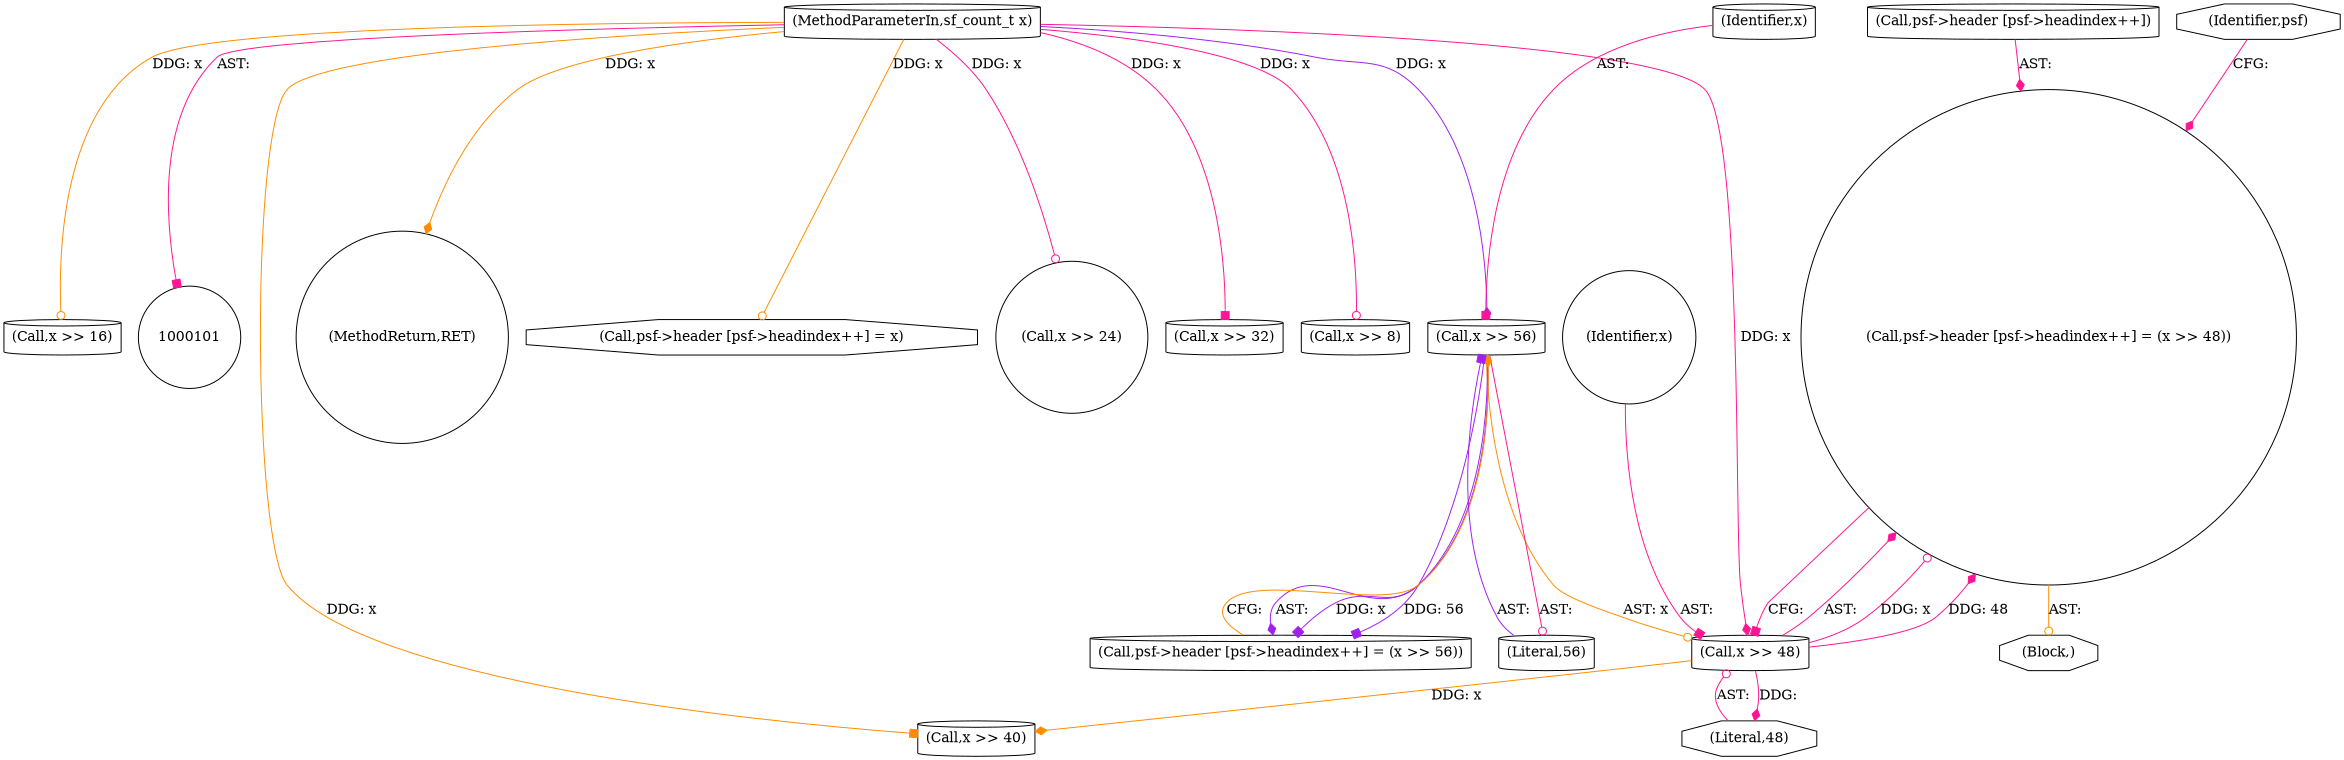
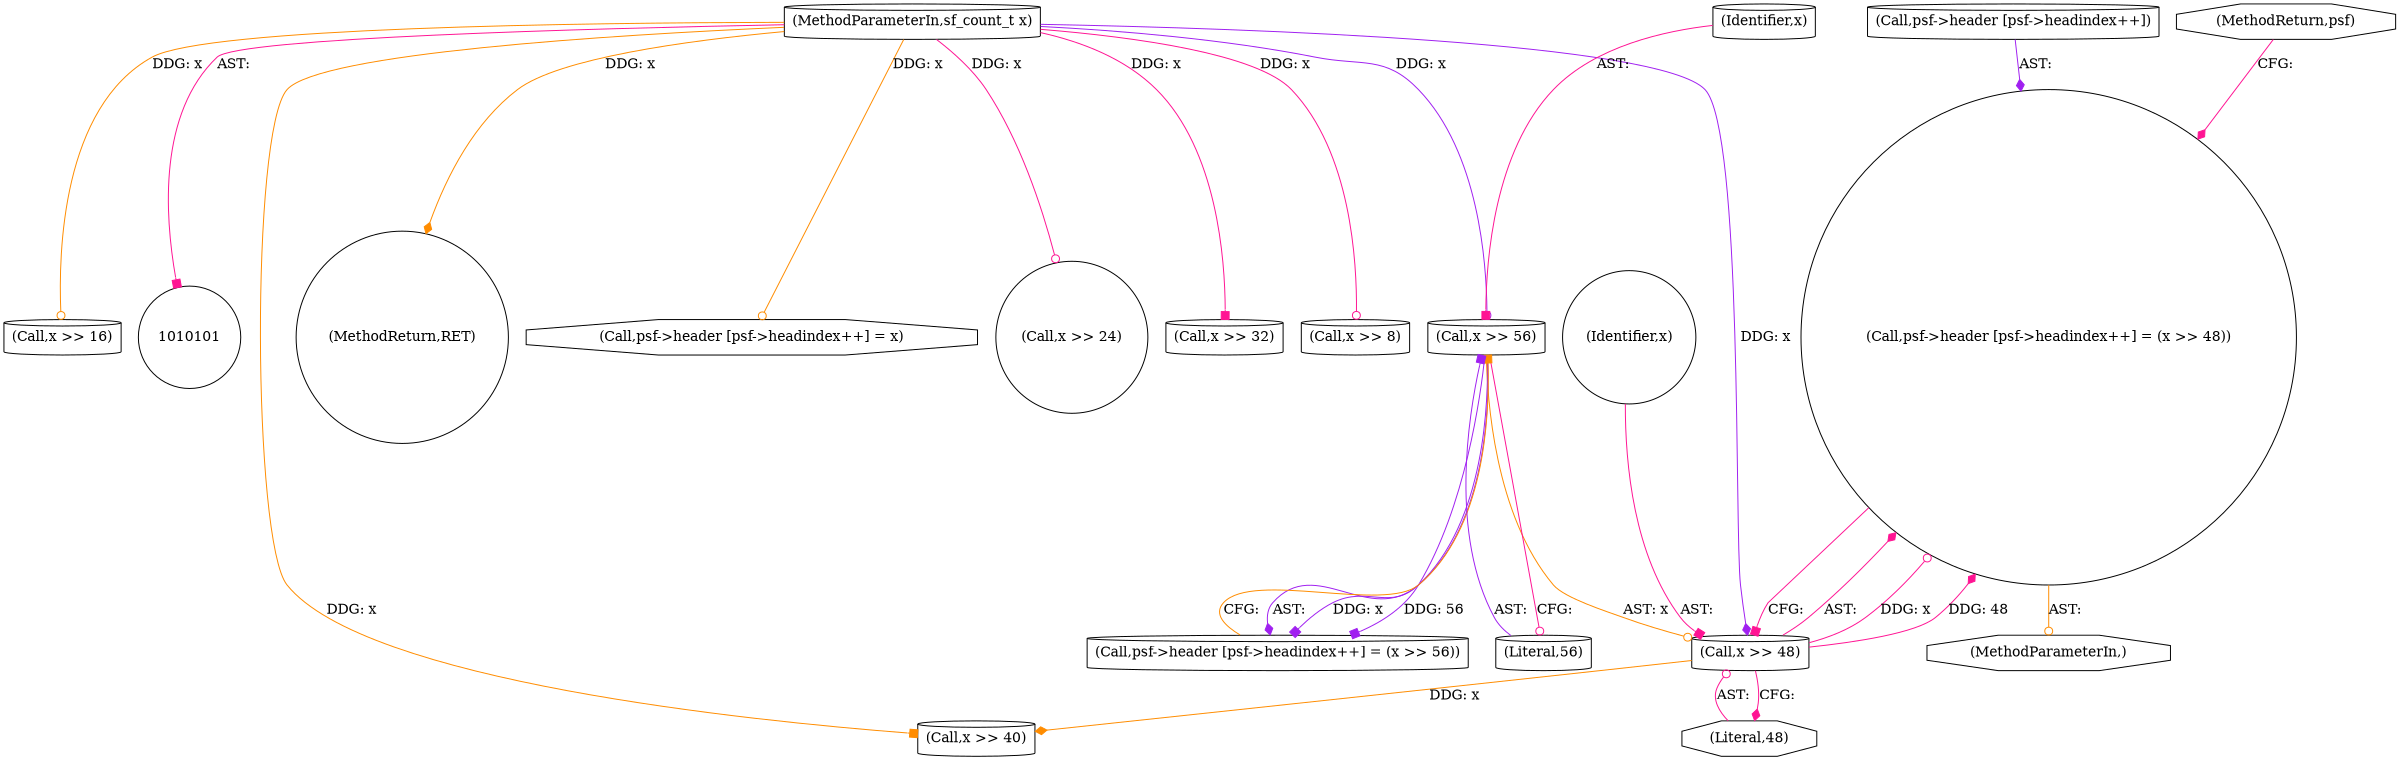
node "(Identifier,psf)": label "(Identifier,psf)" -> "(MethodReturn,psf)"
edge "(Call,psf->header [psf->headindex++])" -> "(Call,psf->header [psf->headindex++] = (x >> 48))": color deeppink -> purple
edge "(MethodParameterIn,sf_count_t x)" -> "(Call,x >> 56)": arrowhead diamond -> odot
edge "(MethodParameterIn,sf_count_t x)" -> "(Call,x >> 48)": color deeppink -> purple
node "1000101": label "1000101" -> "1010101"
edge "(Call,psf->header [psf->headindex++] = (x >> 56))" -> "(Call,x >> 56)": arrowhead diamond -> box
edge "(Call,x >> 56)" -> "(Literal,56)": label "AST: " -> "CFG: "
node "(Block,)": label "(Block,)" -> "(MethodParameterIn,)"
edge "(Call,x >> 48)" -> "(Literal,48)": label "DDG: " -> "CFG: "
